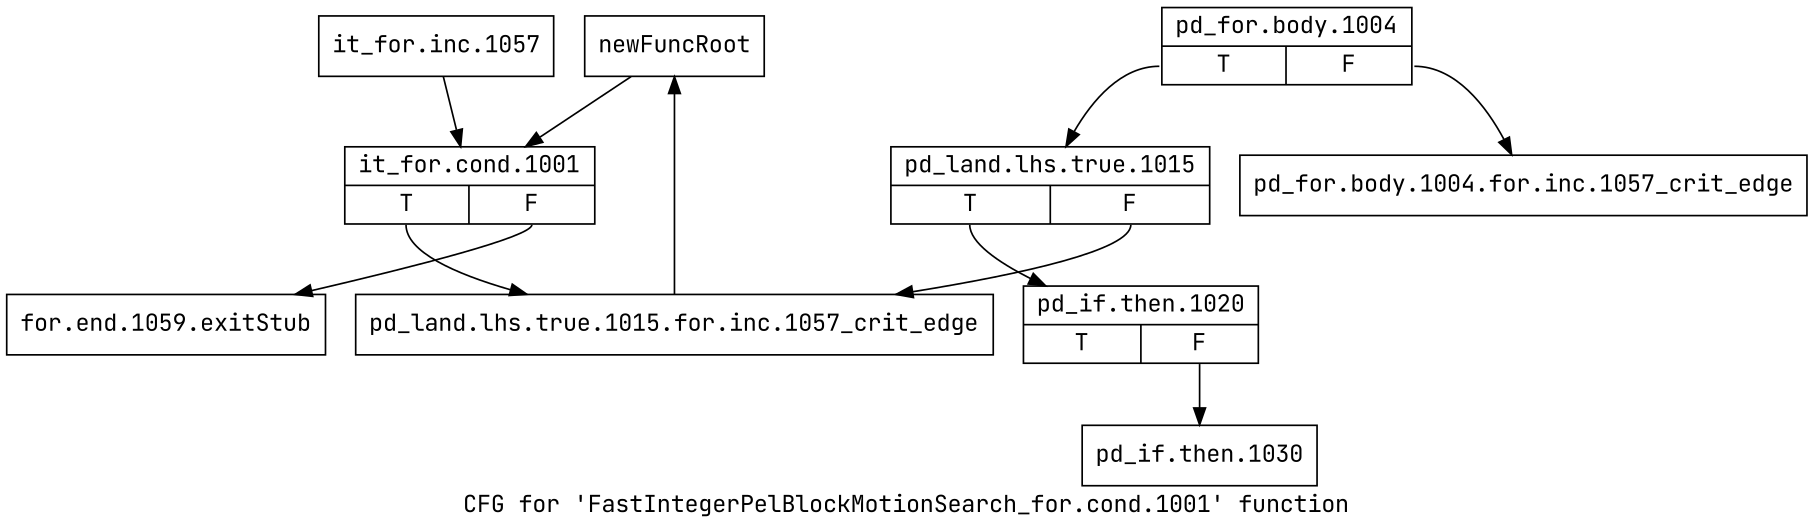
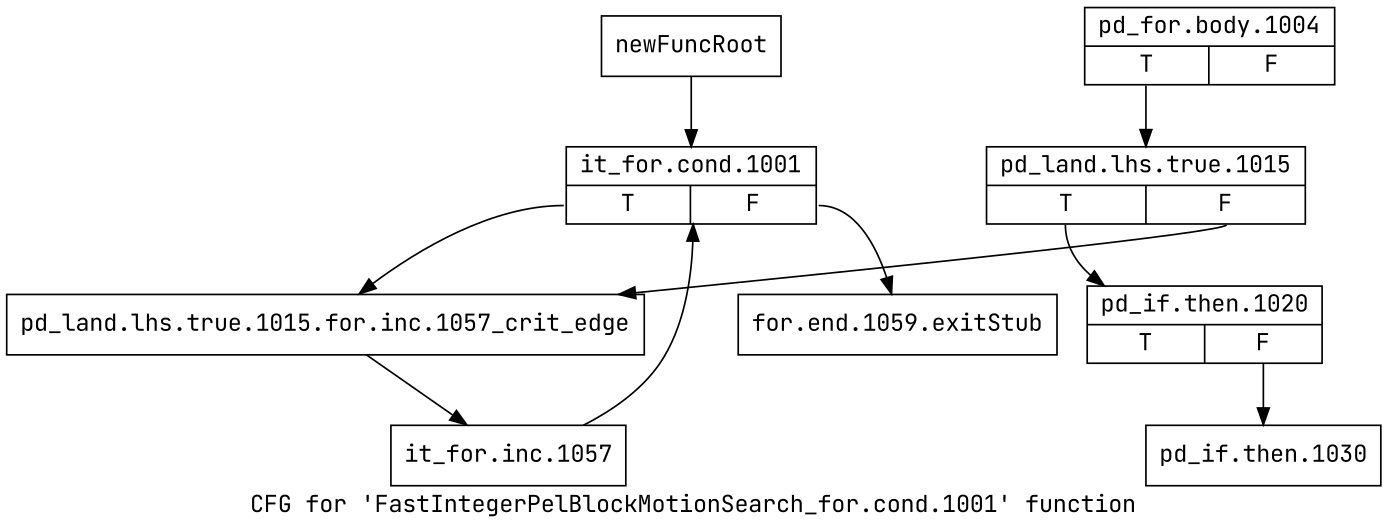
node "pd_for.body.1004.for.inc.1057_crit_edge": removed
edge "pd_land.lhs.true.1015.for.inc.1057_crit_edge" -> "newFuncRoot": now "pd_land.lhs.true.1015.for.inc.1057_crit_edge" -> "it_for.inc.1057"
